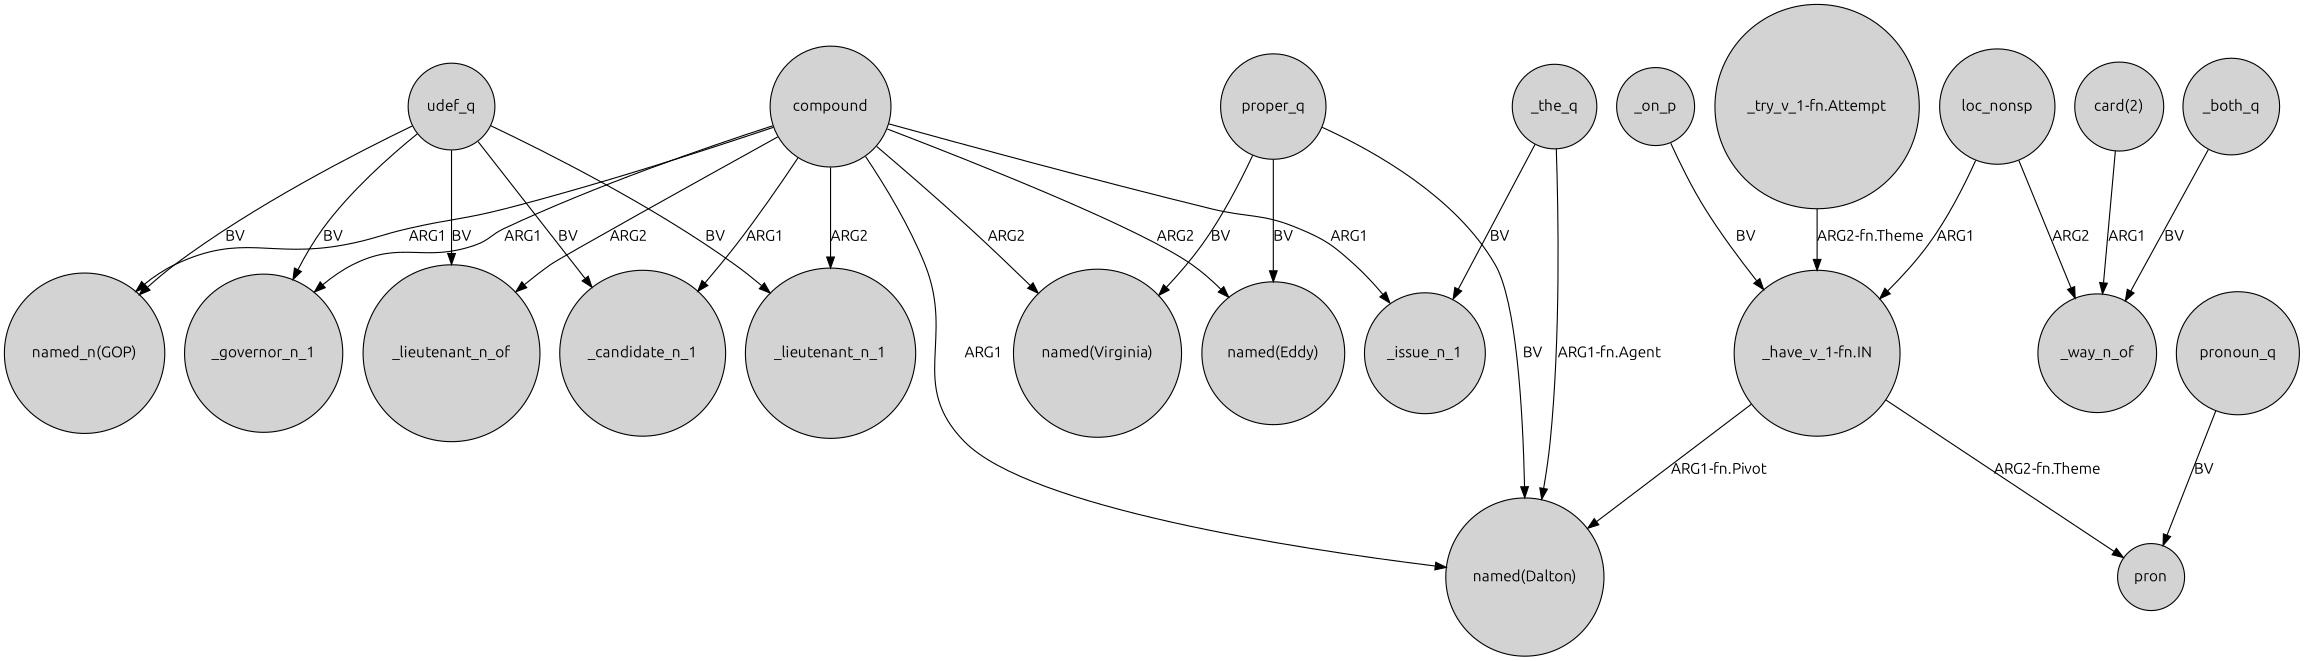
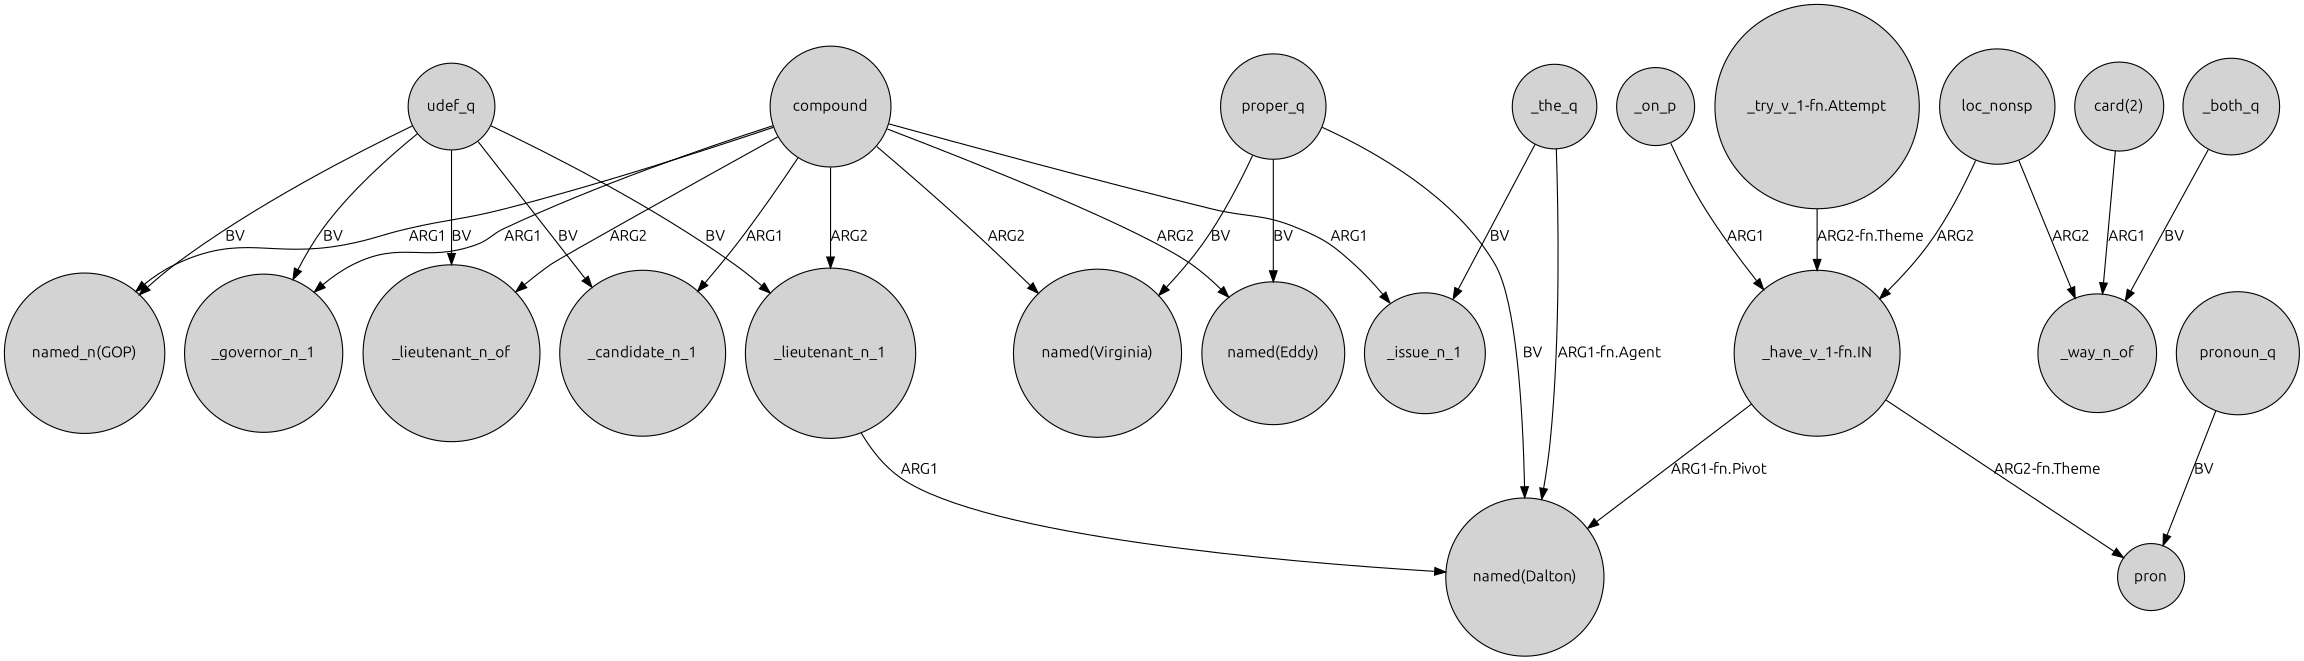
edge "_on_p" -> "_have_v_1-fn.IN": label "BV" -> "ARG1"
edge "loc_nonsp" -> "_have_v_1-fn.IN": label "ARG1" -> "ARG2"
edge "compound" -> "named(Dalton)": now "_lieutenant_n_1" -> "named(Dalton)"
